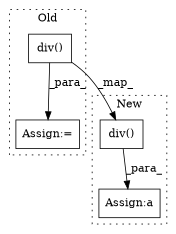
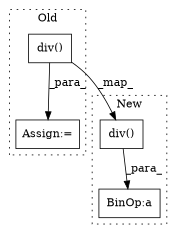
node "Assign:a": label "Assign:a" -> "BinOp:a"
